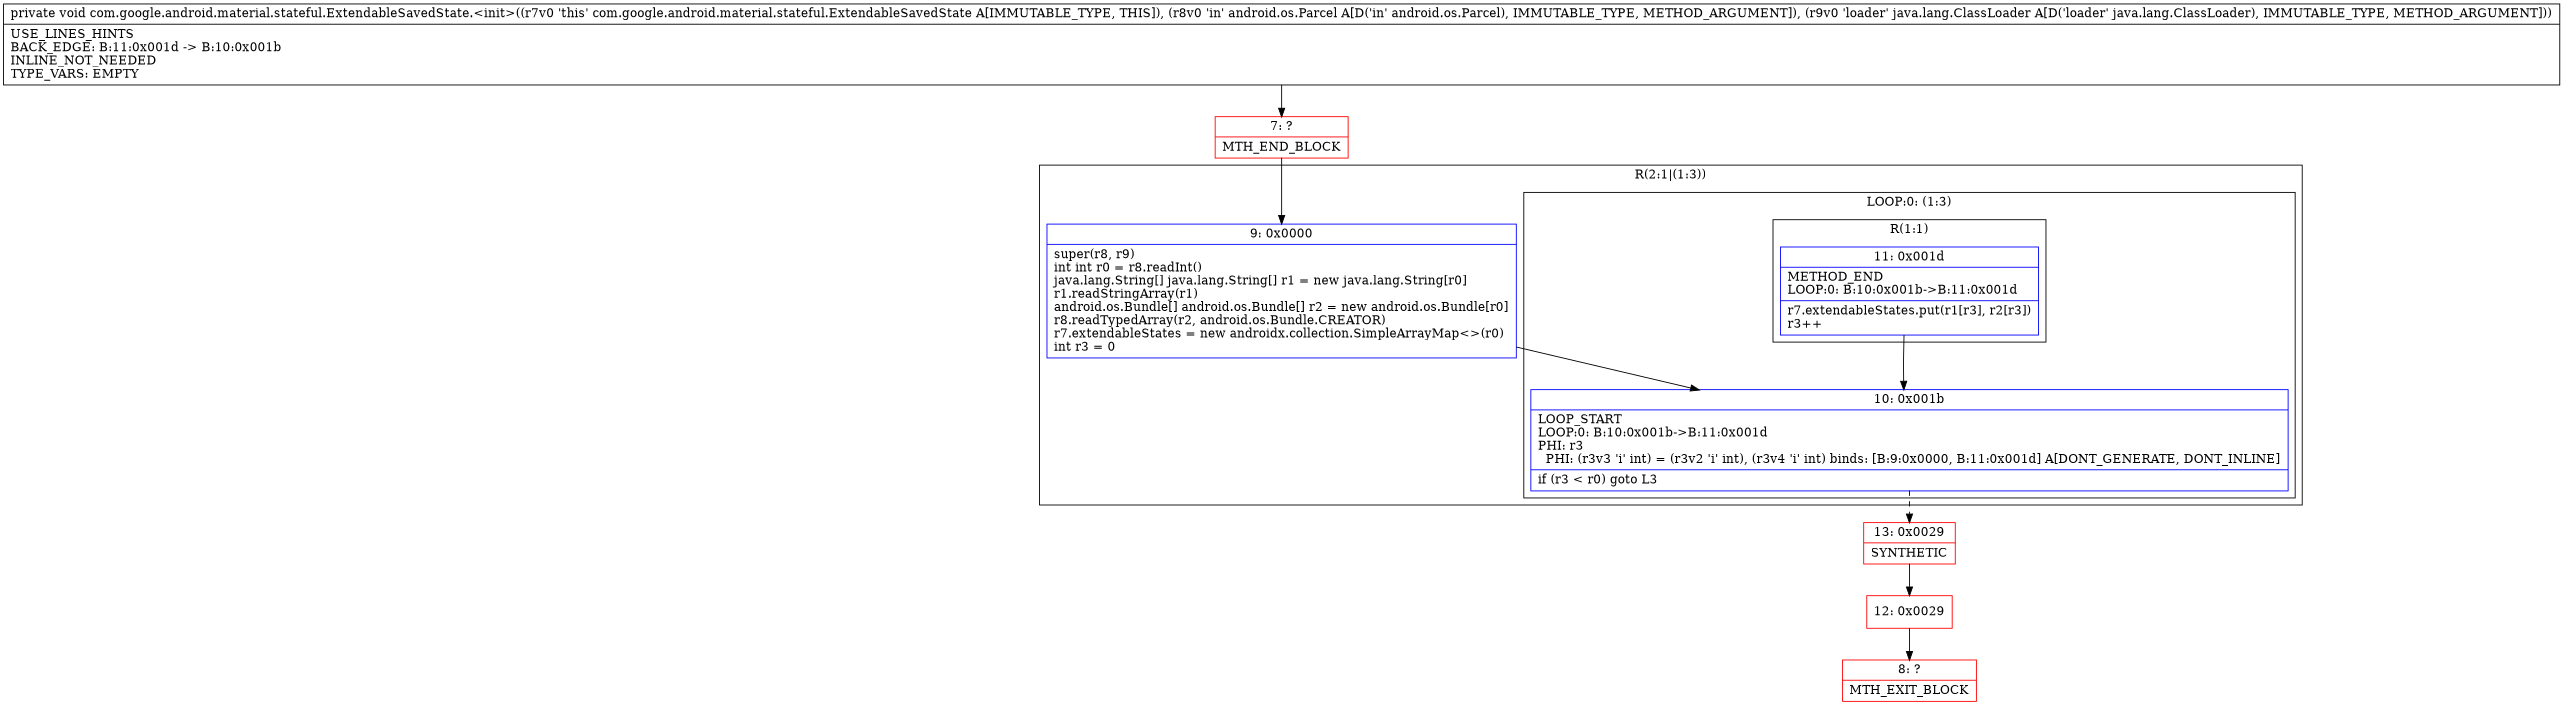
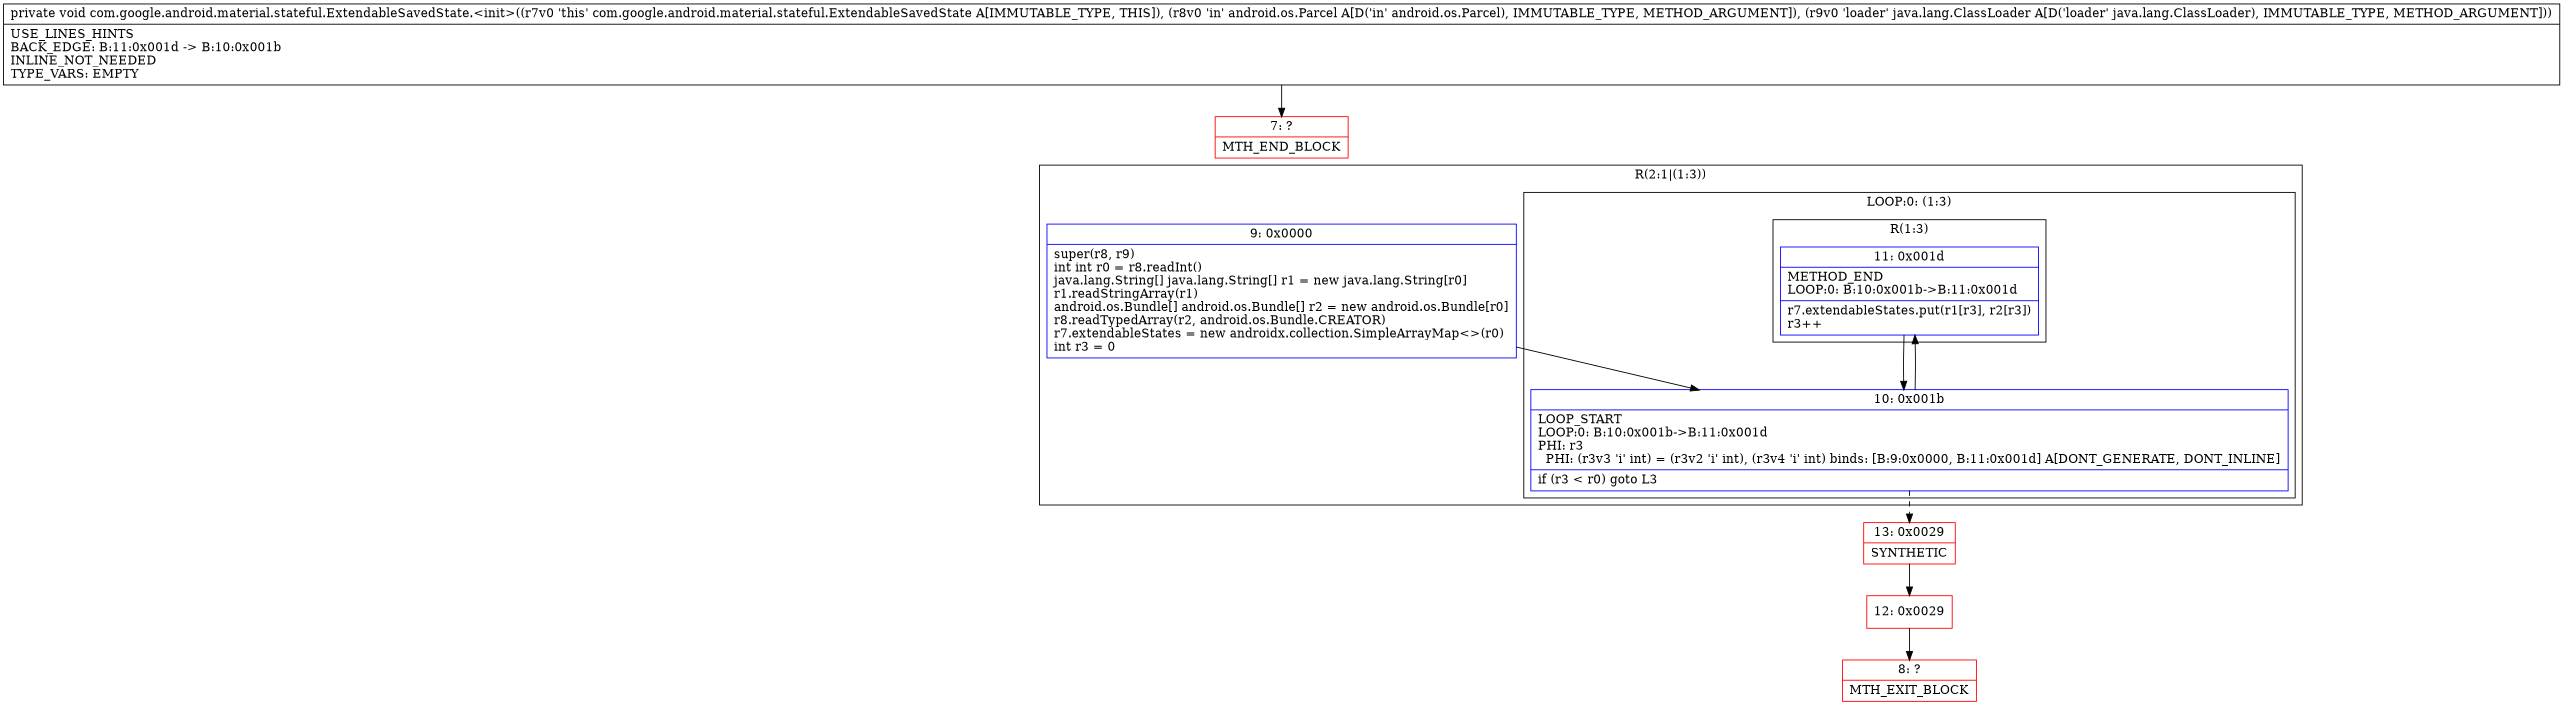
edge "7: ?" -> "9: 0x0000": removed
cluster "R(1:1)": label "R(1:1)" -> "R(1:3)"
edge "10: 0x001b" -> "11: 0x001d": added
